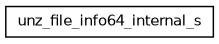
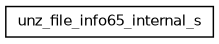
node "unz_file_info64_internal_s": label "unz_file_info64_internal_s" -> "unz_file_info65_internal_s"
